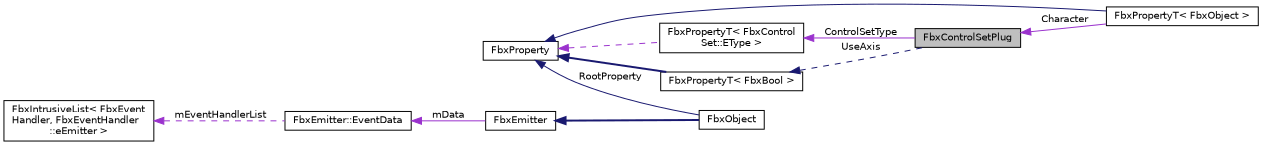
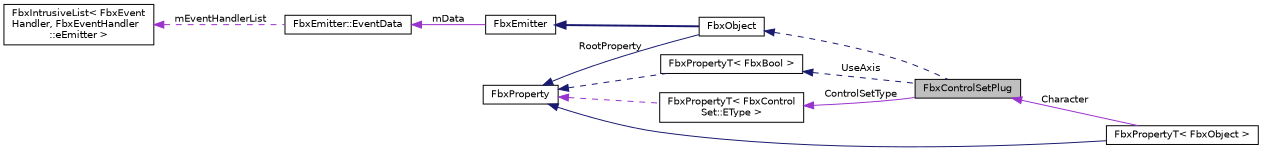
edge "FbxControlSetPlug" -> "FbxObject": added
edge "FbxPropertyT< FbxBool >" -> "FbxProperty": style bold -> dashed
